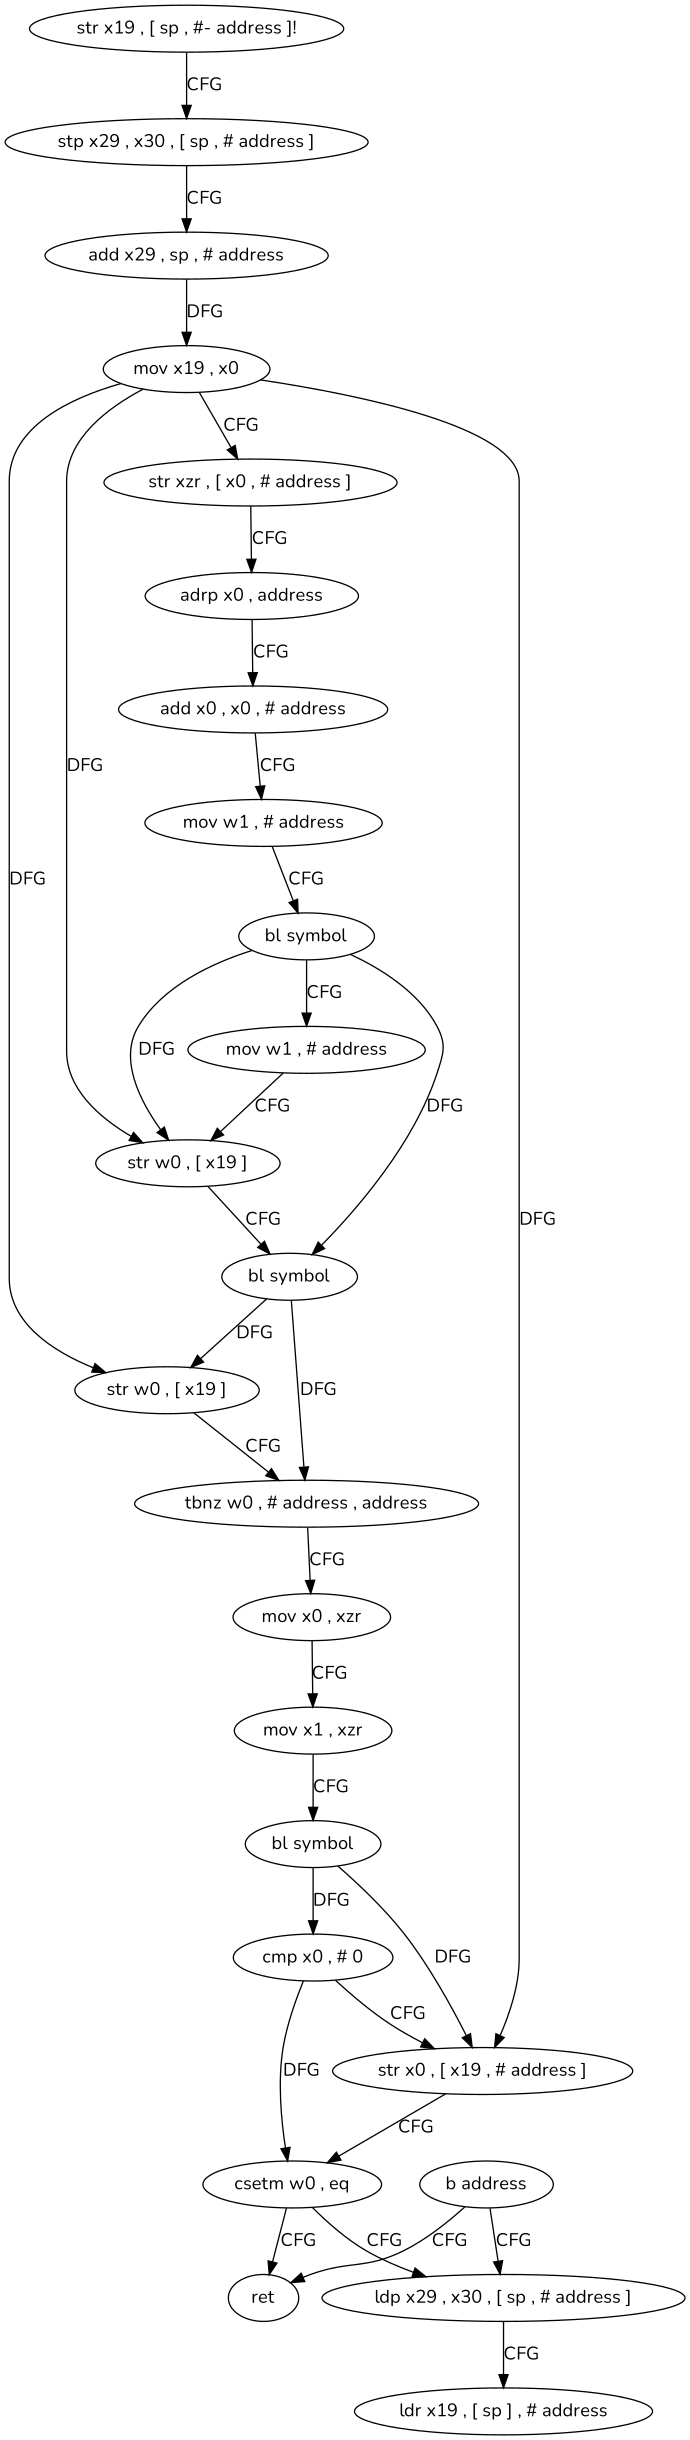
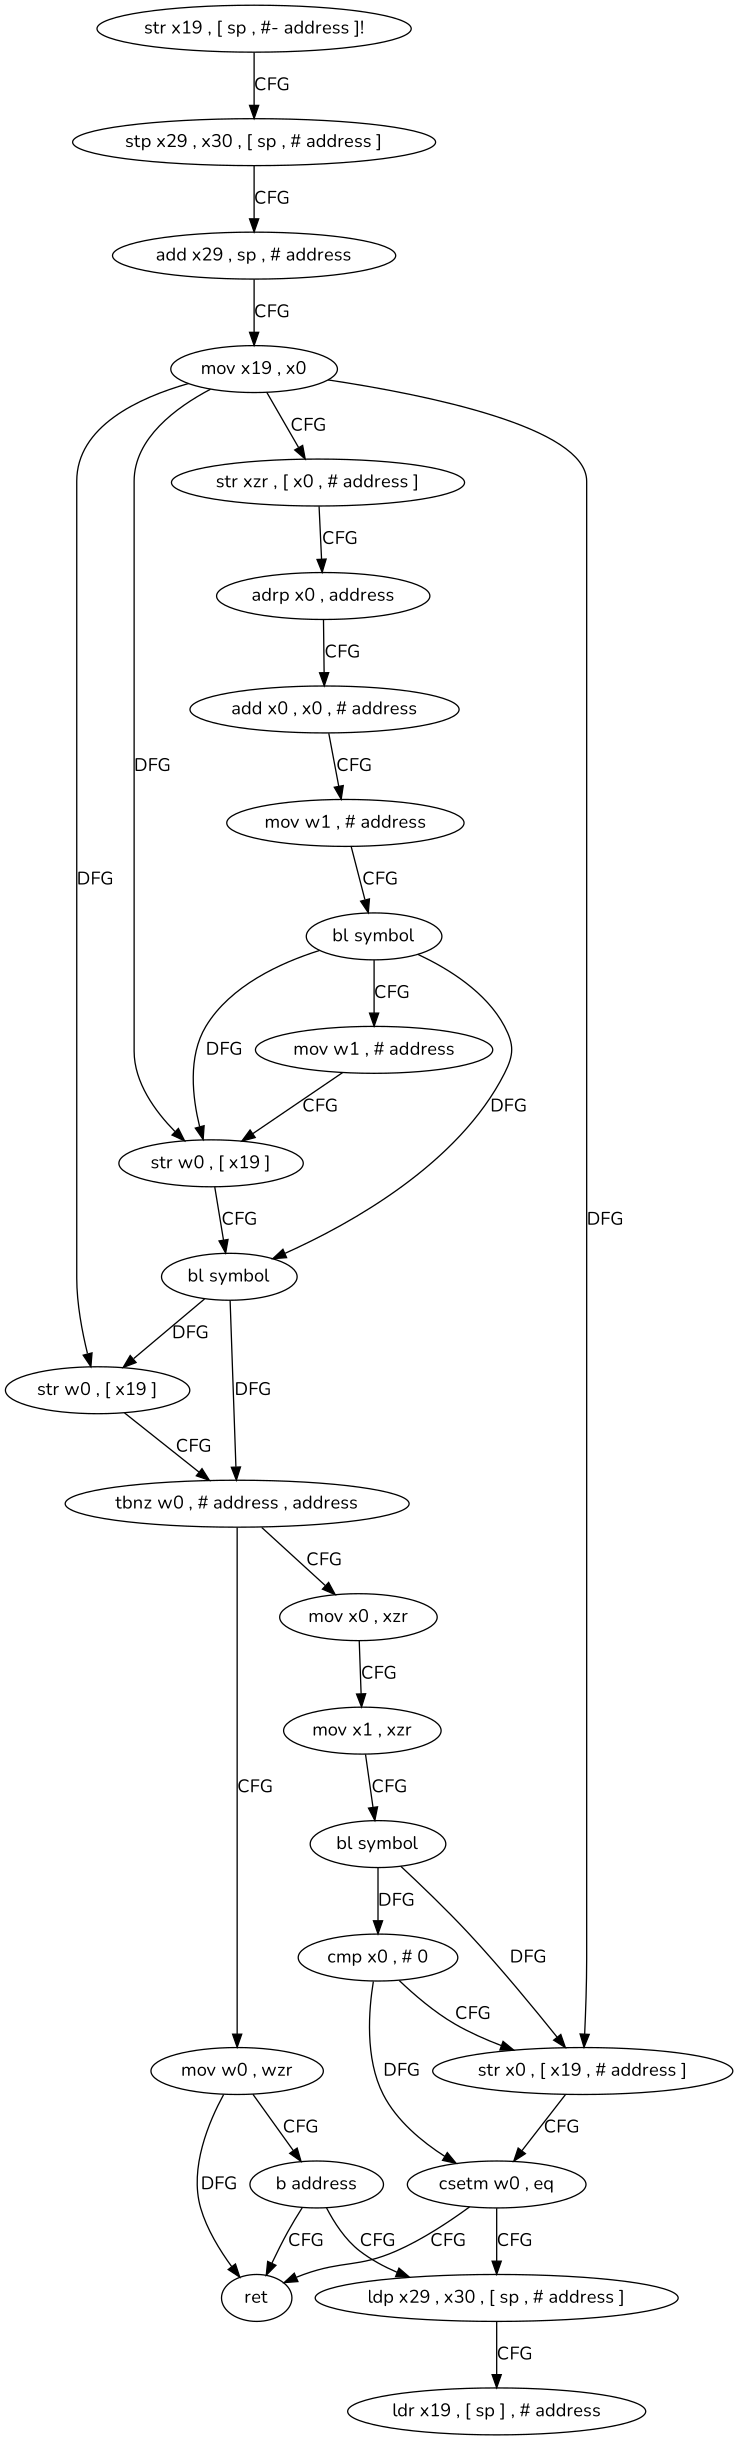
edge "add x29 , sp , # address" -> "mov x19 , x0": label "DFG" -> "CFG"
node "mov w0 , wzr": added
